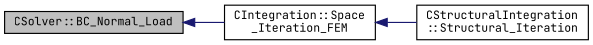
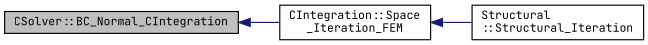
node "CSolver::BC_Normal_Load": label "CSolver::BC_Normal_Load" -> "CSolver::BC_Normal_CIntegration"
node "CStructuralIntegration ::Structural_Iteration": label "CStructuralIntegration ::Structural_Iteration" -> "Structural ::Structural_Iteration"
